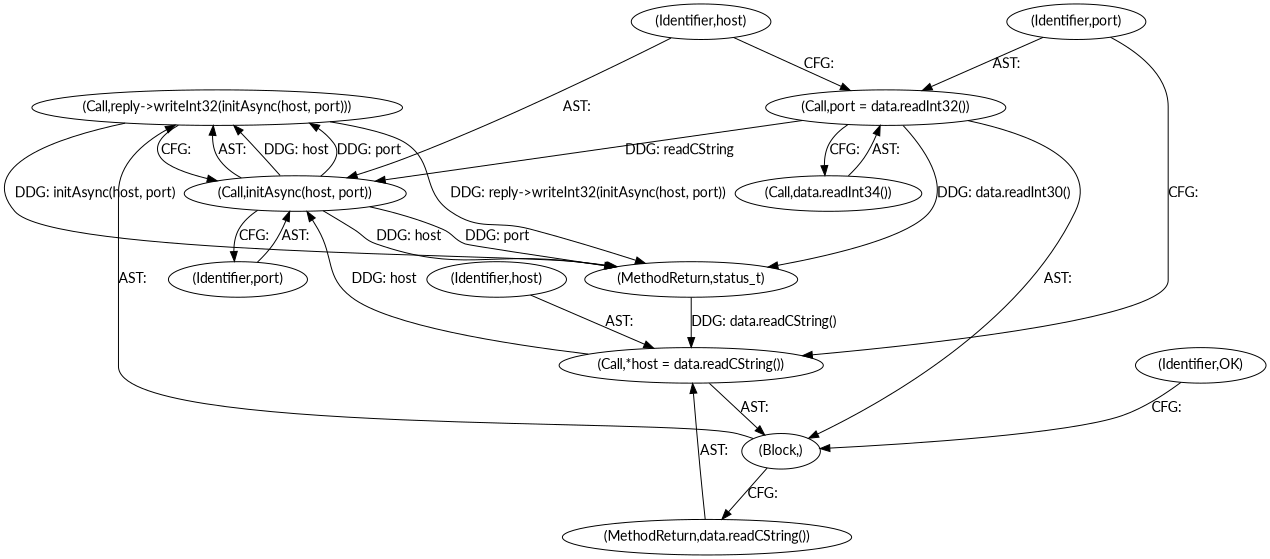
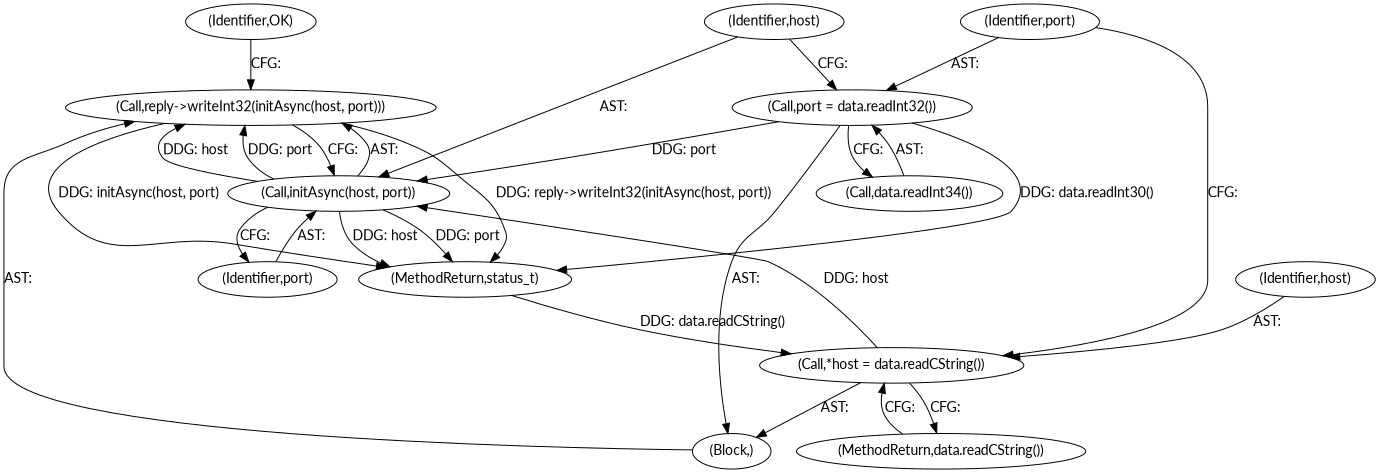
edge "(Call,port = data.readInt32())" -> "(Call,initAsync(host, port))": label "DDG: readCString" -> "DDG: port"
edge "(Identifier,OK)" -> "(Block,)": now "(Identifier,OK)" -> "(Call,reply->writeInt32(initAsync(host, port)))"
edge "(MethodReturn,data.readCString())" -> "(Call,*host = data.readCString())": label "AST: " -> "CFG: "
edge "(Block,)" -> "(MethodReturn,data.readCString())": now "(Call,*host = data.readCString())" -> "(MethodReturn,data.readCString())"
